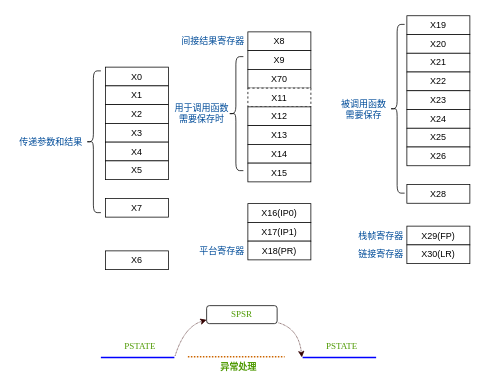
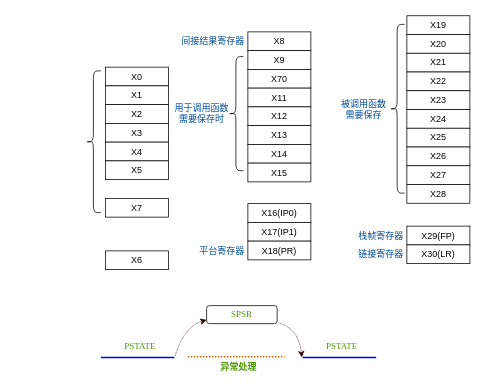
node "X11": style dashed -> solid
node "传递参数和结果": removed
node "X27": added
